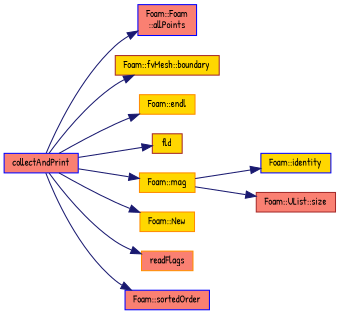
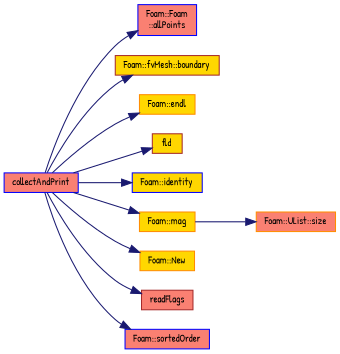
edge "Foam::mag" -> "Foam::identity": now "collectAndPrint" -> "Foam::identity"
node "Foam::UList::size": color brown -> darkorange
node "readFlags": color darkorange -> brown
